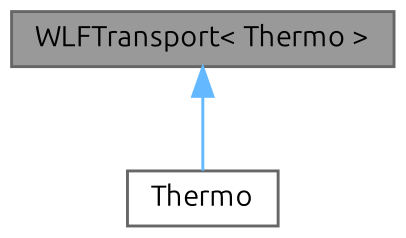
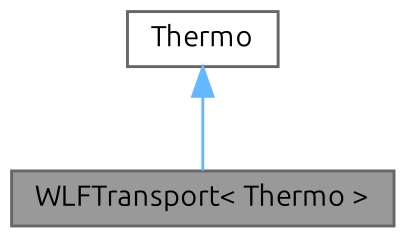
edge "Thermo" -> "WLFTransport< Thermo >": reversed
